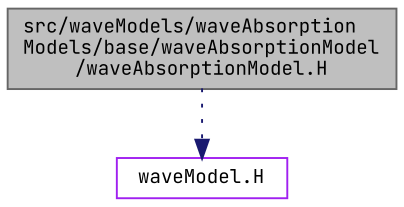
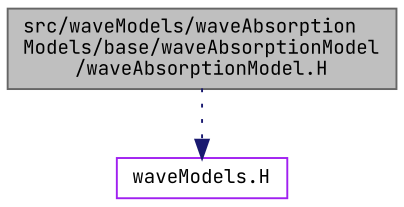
node "waveModel.H": label "waveModel.H" -> "waveModels.H"
